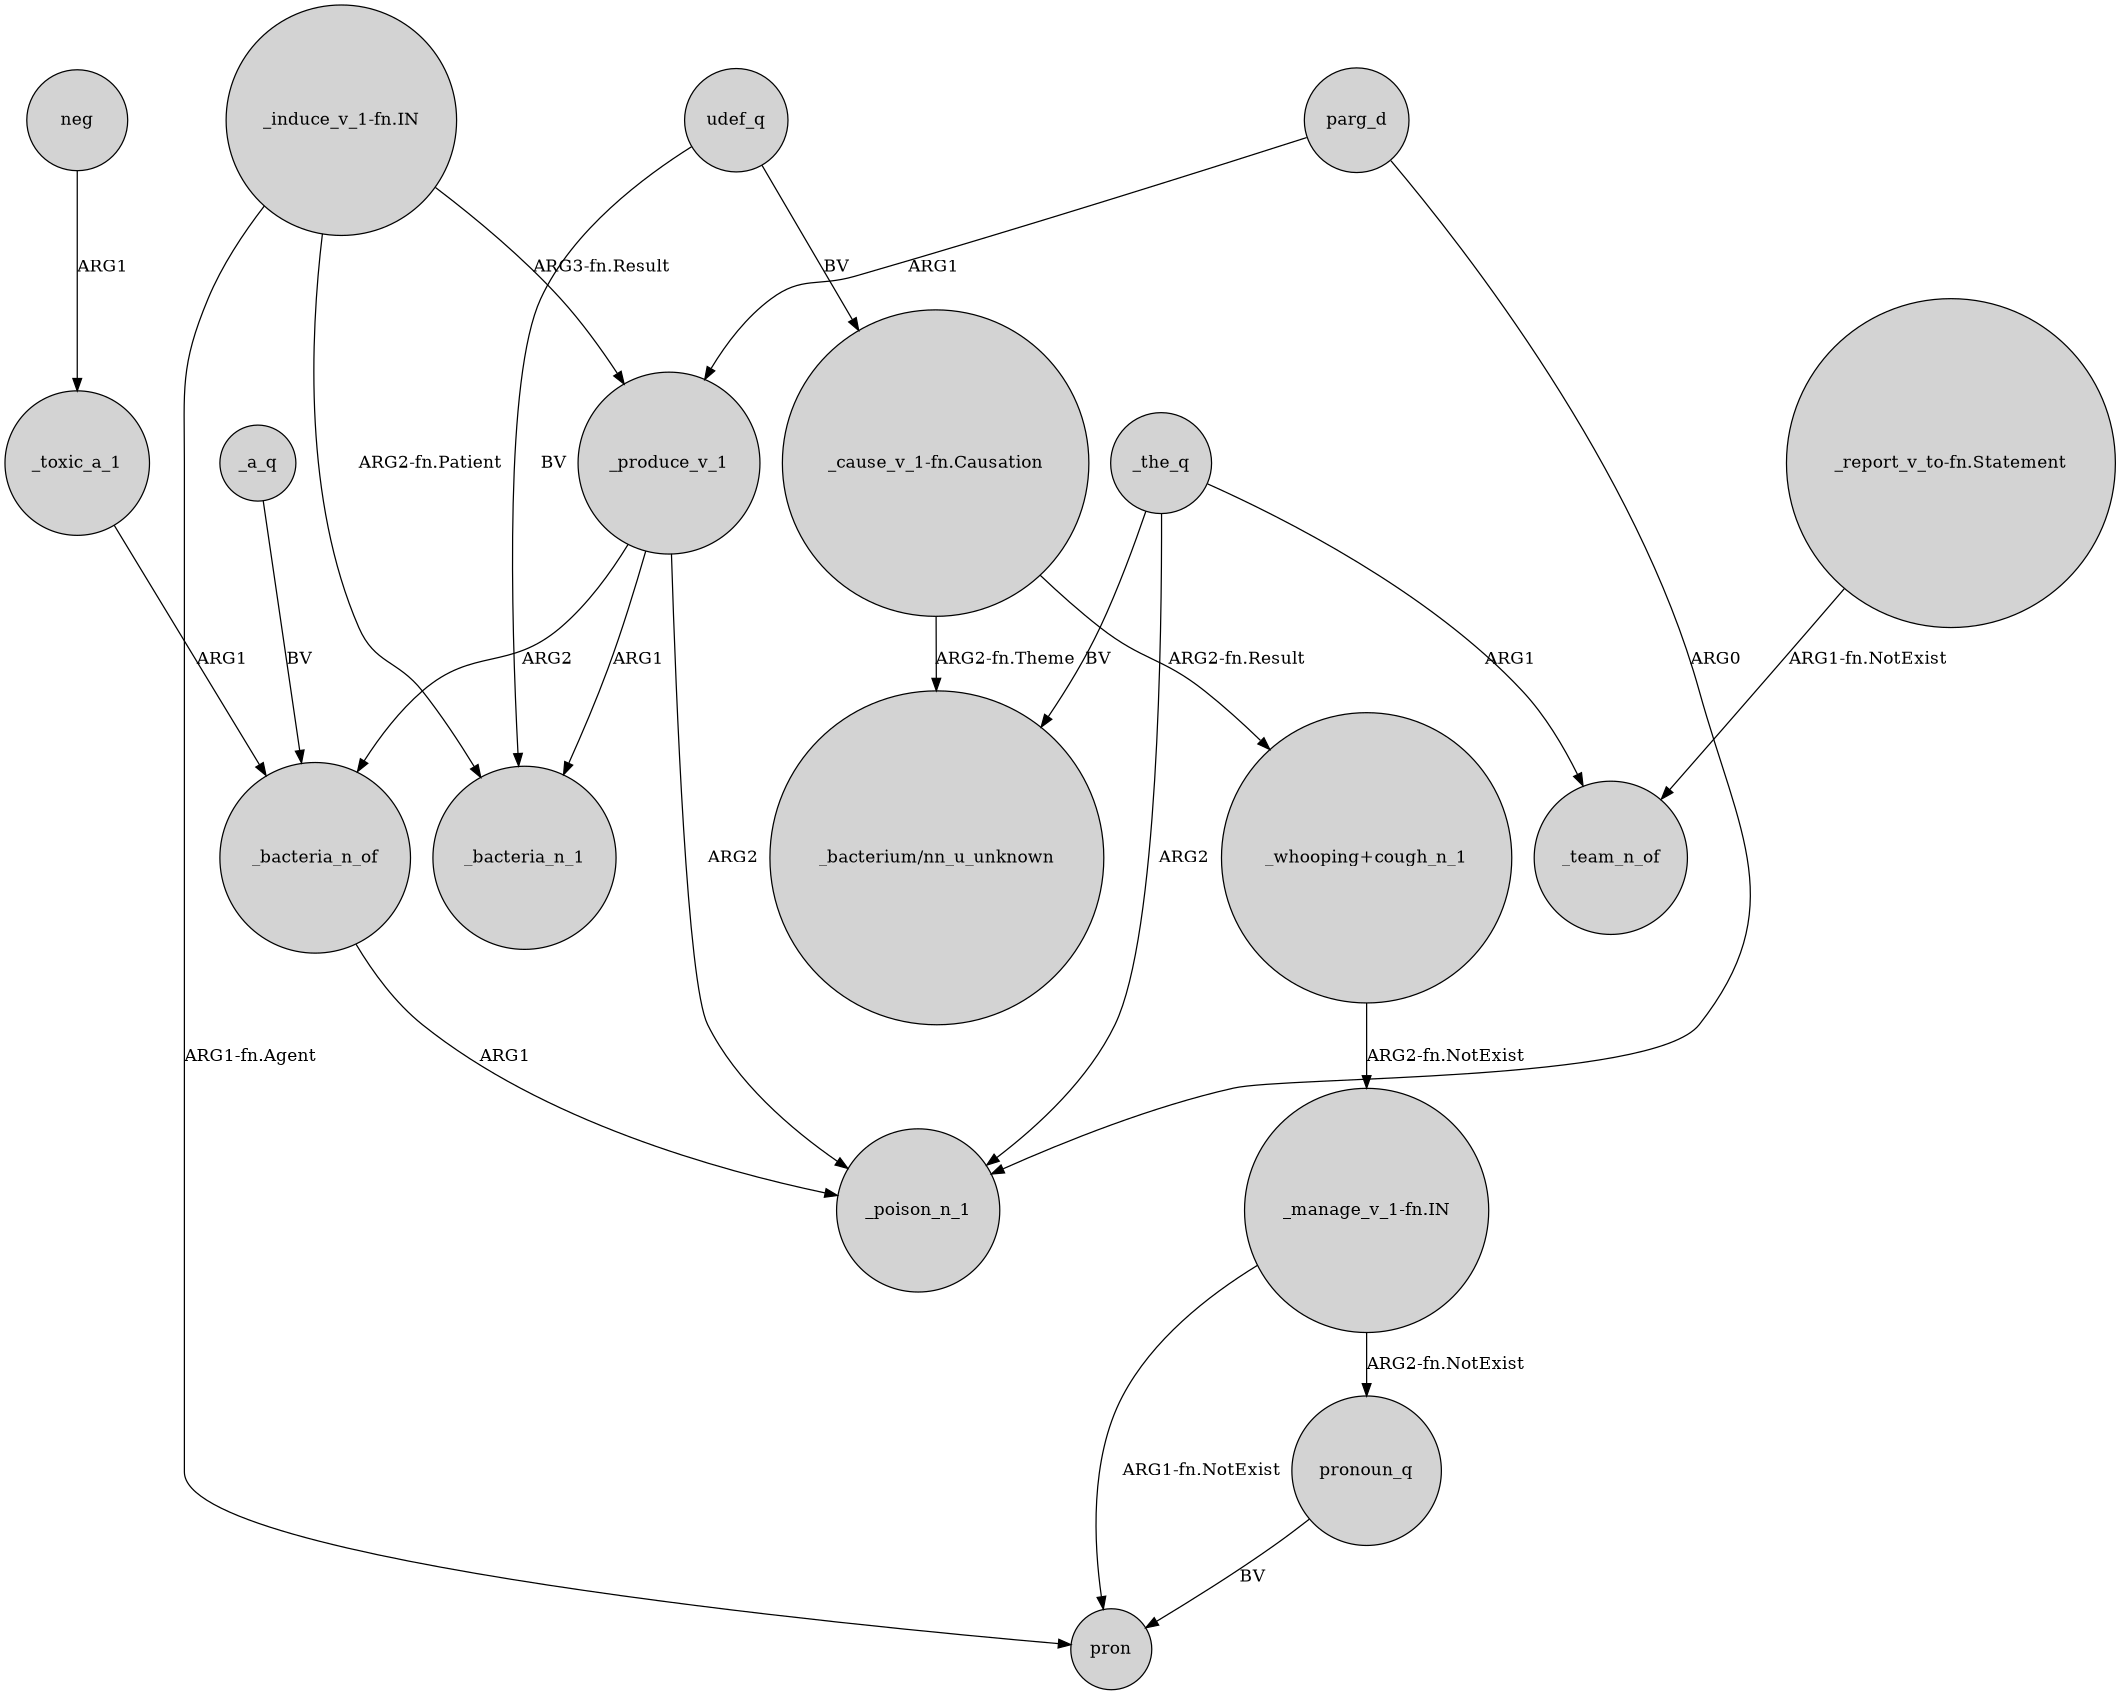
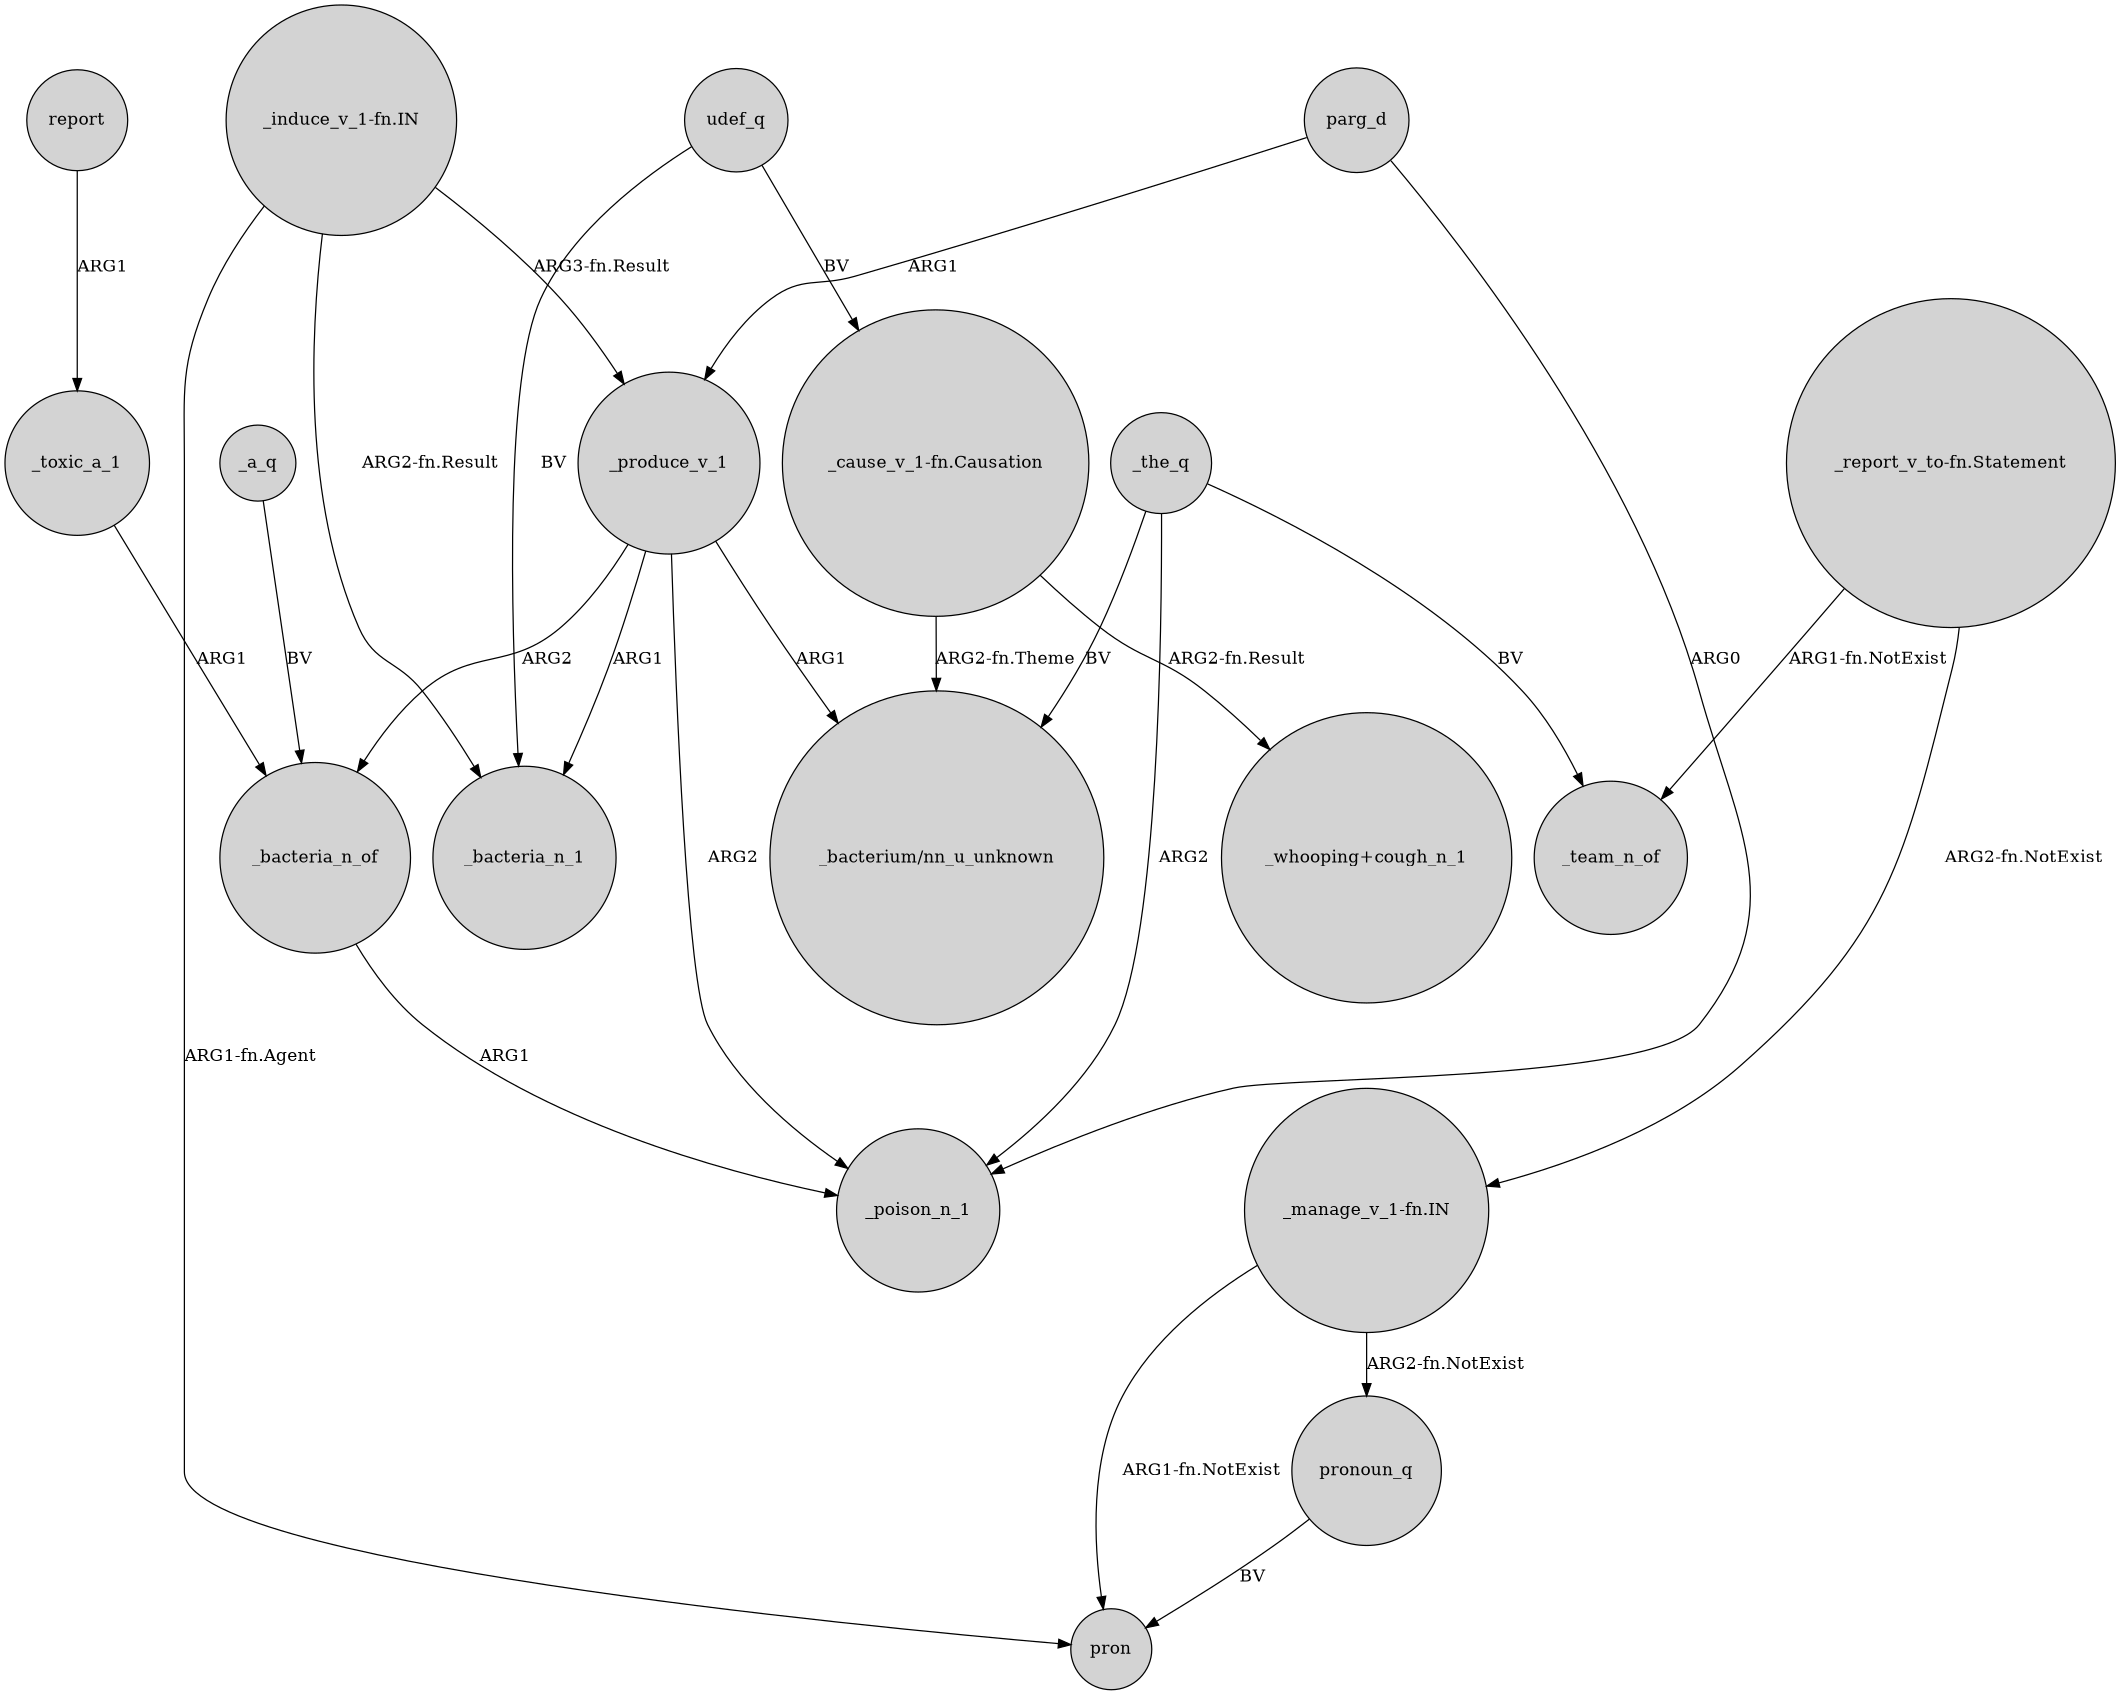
node "neg": label "neg" -> "report"
edge "_induce_v_1-fn.IN" -> "_bacteria_n_1": label "ARG2-fn.Patient" -> "ARG2-fn.Result"
edge "_produce_v_1" -> "_bacterium/nn_u_unknown": added, label "ARG1"
edge "_the_q" -> "_team_n_of": label "ARG1" -> "BV"
edge "_whooping+cough_n_1" -> "_manage_v_1-fn.IN": now "_report_v_to-fn.Statement" -> "_manage_v_1-fn.IN"
